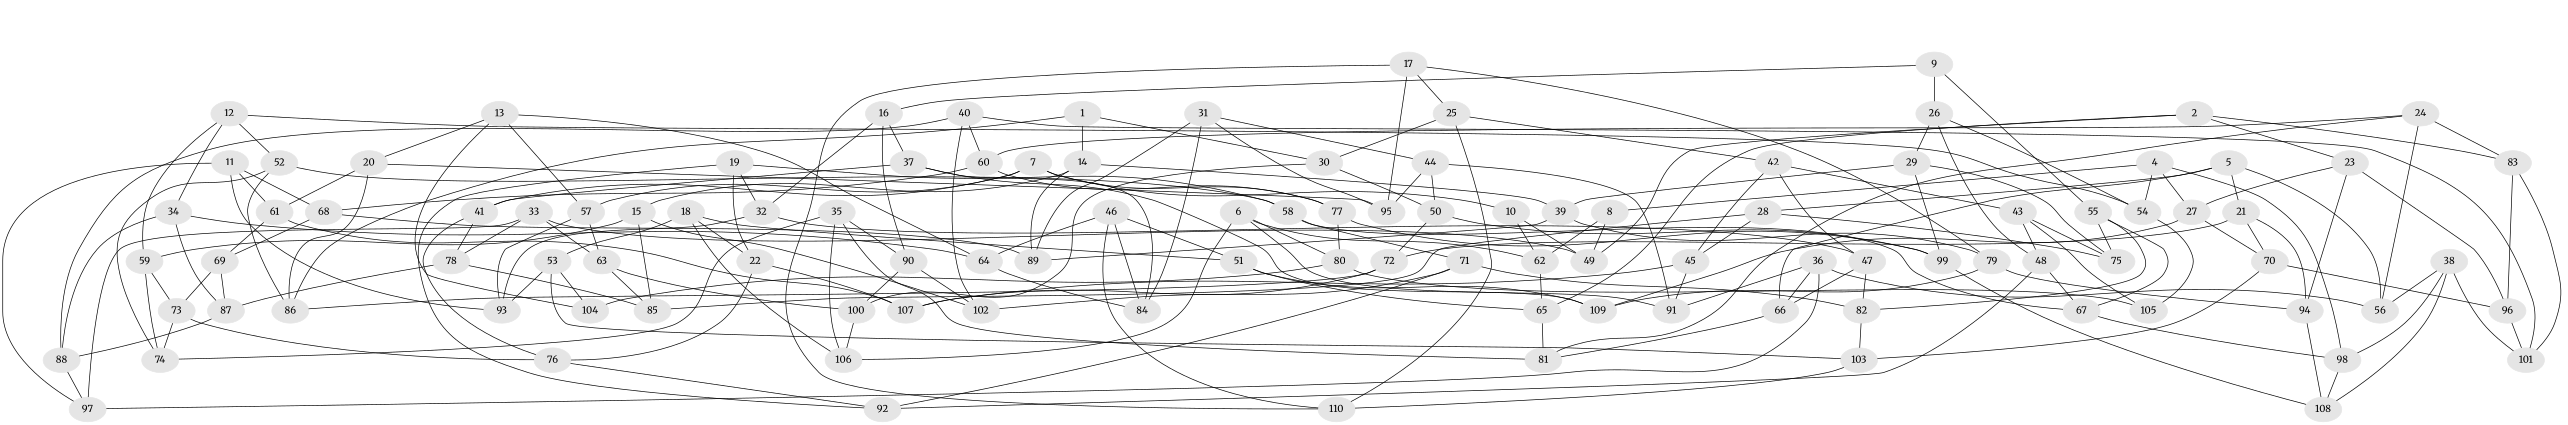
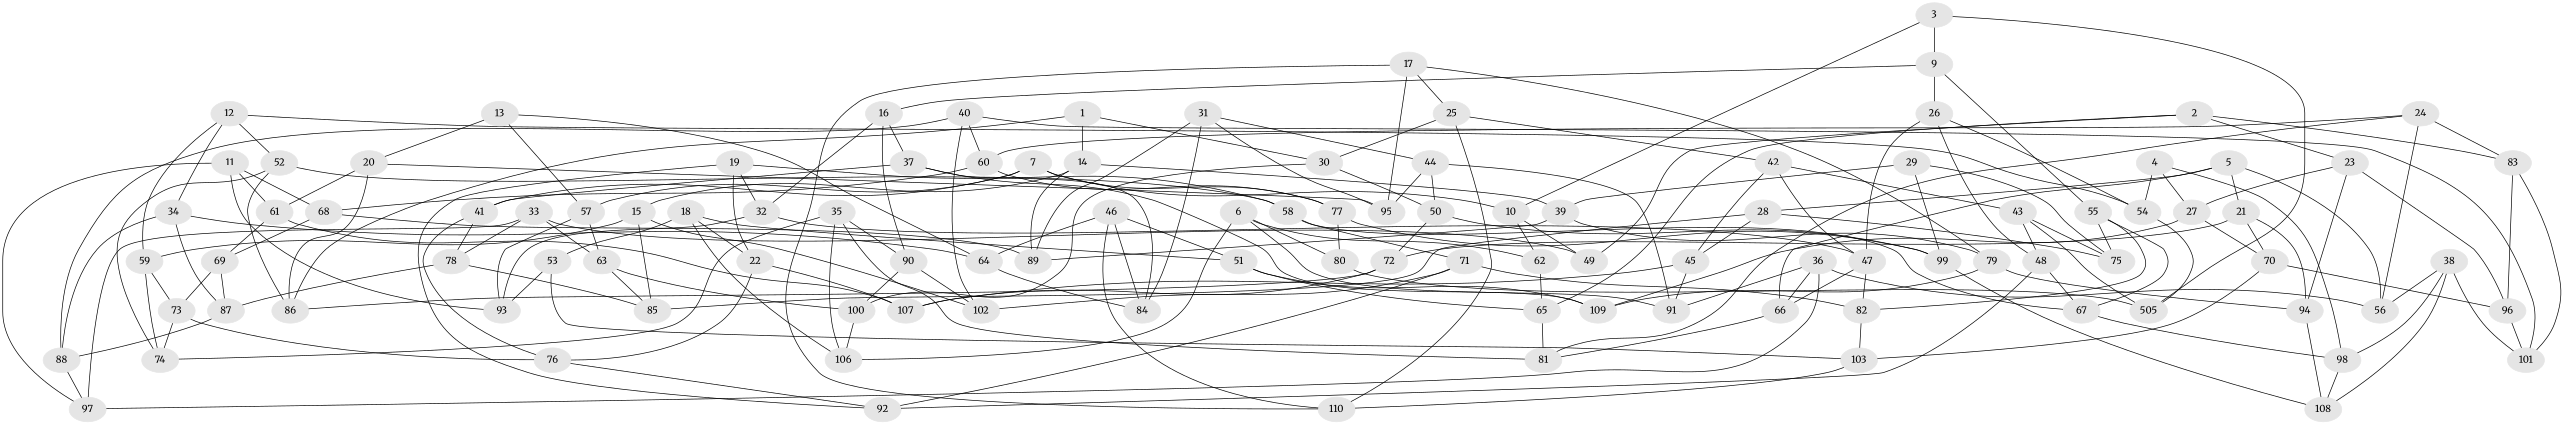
node "3": added
edge "26" -- "29": now "26" -- "47"
node "8": removed
node "104": removed
node "105": label "105" -> "505"
